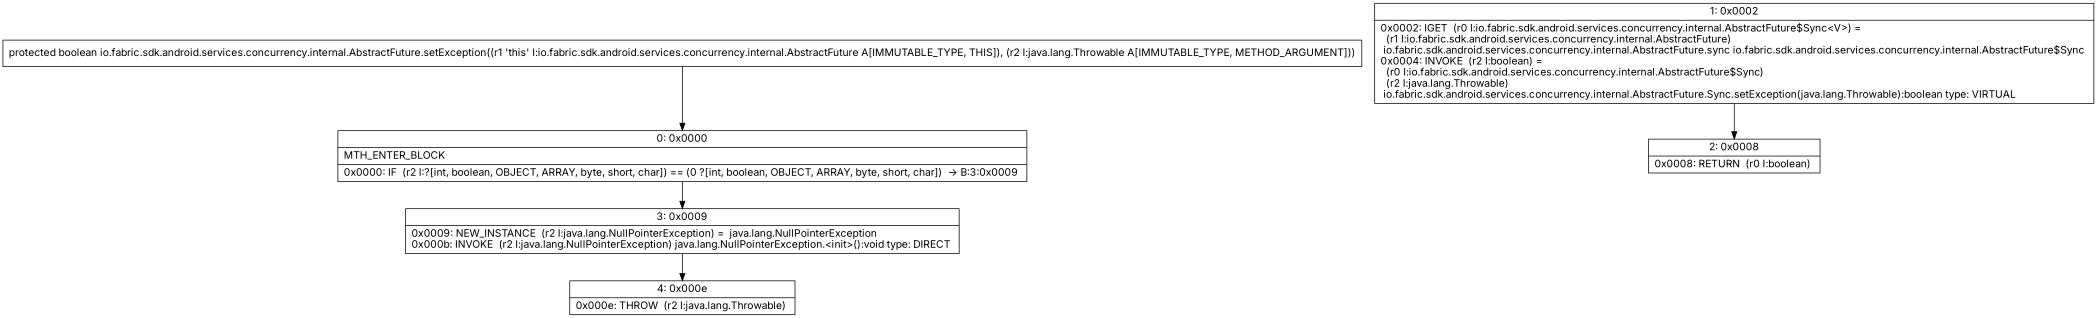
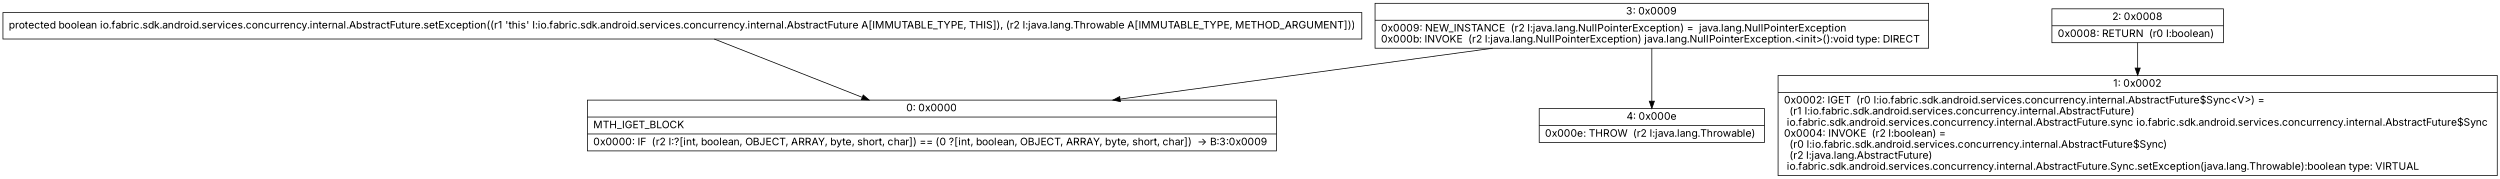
node "1: 0x0002": text "(r2 I:java.lang.Throwable)" -> "(r2 I:java.lang.AbstractFuture)"
edge "1: 0x0002" -> "2: 0x0008": reversed
node "0: 0x0000": text "MTH_ENTER_BLOCK" -> "MTH_IGET_BLOCK"
edge "0: 0x0000" -> "3: 0x0009": reversed
